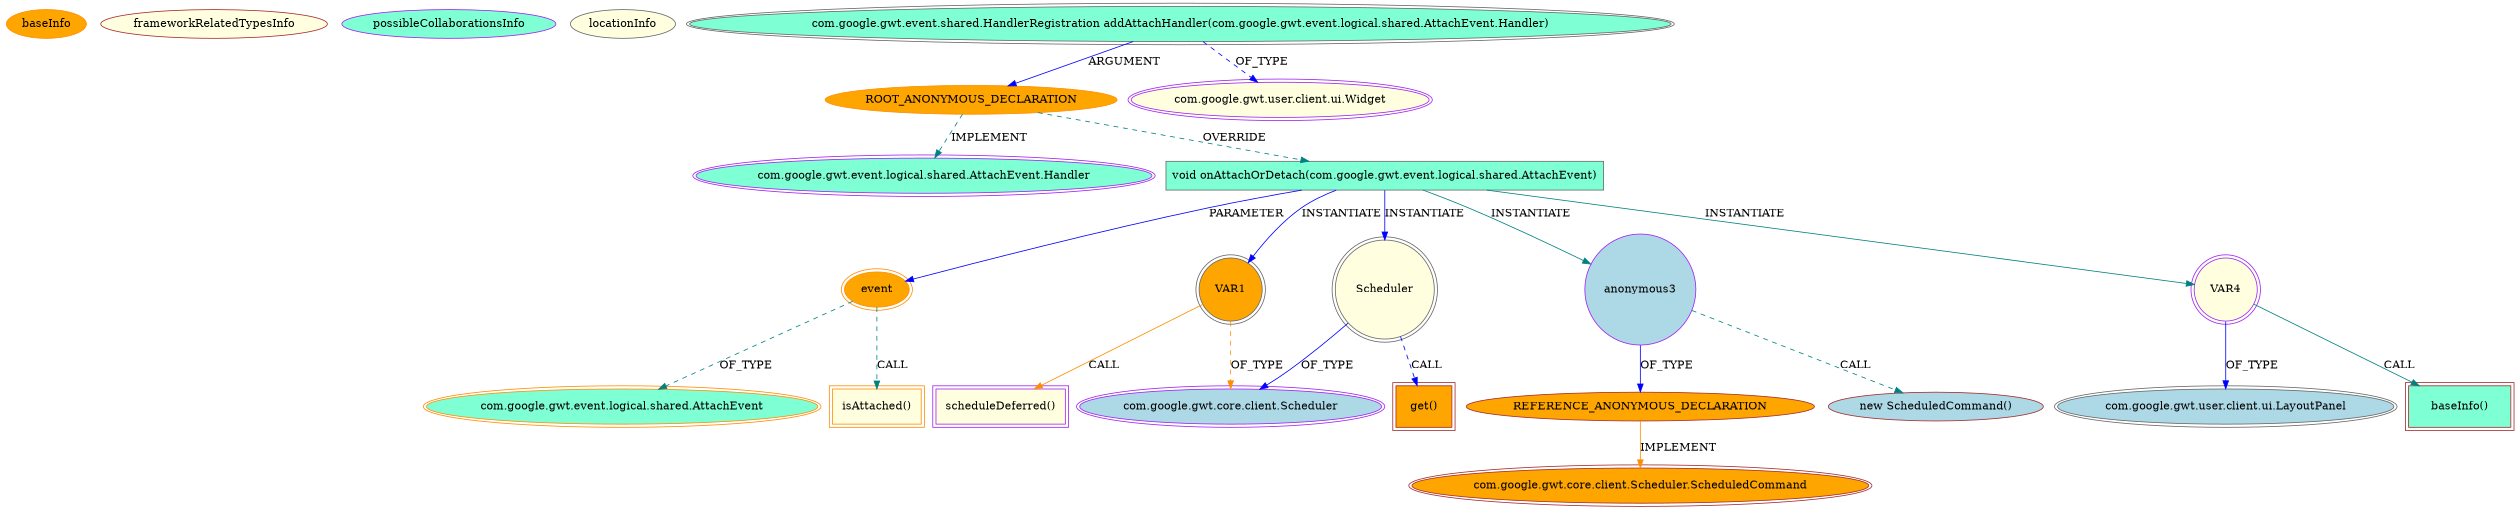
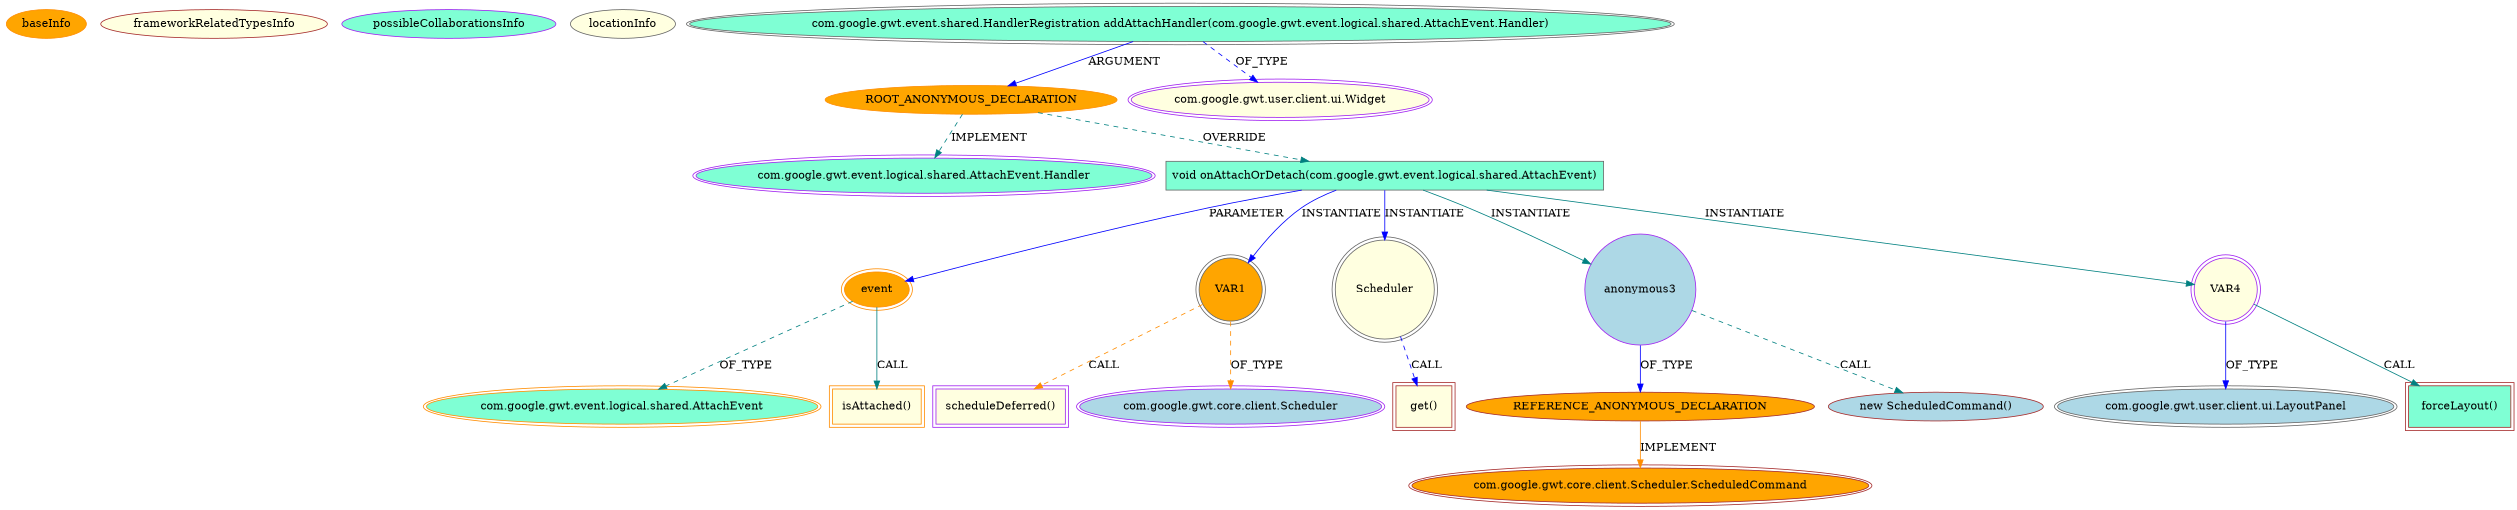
edge "event" -> "isAttached()": style dashed -> solid
edge "VAR1" -> "scheduleDeferred()": style solid -> dashed
edge "Scheduler" -> "com.google.gwt.core.client.Scheduler": removed, label "OF_TYPE"
node "get()": fillcolor orange -> lightyellow
node "baseInfo()": label "baseInfo()" -> "forceLayout()"
